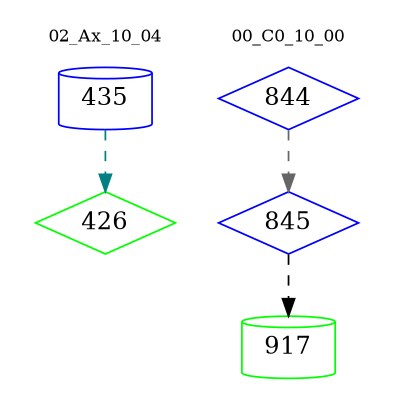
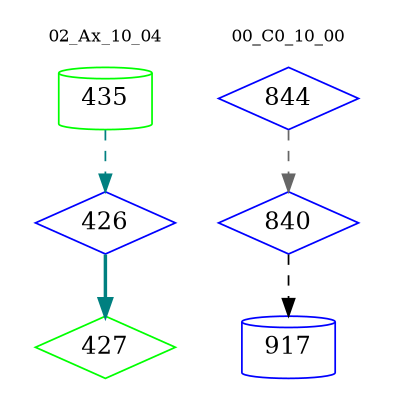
node "435": color blue -> green
node "426": color green -> blue
node "845": label "845" -> "840"
node "427": added
node "917": color green -> blue
